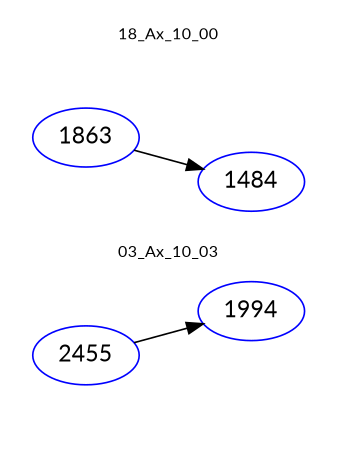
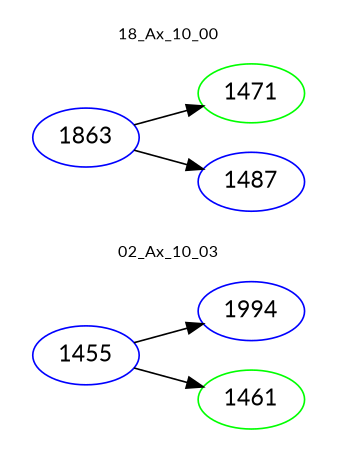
node "1471": added
node "1484": label "1484" -> "1487"
cluster "03_Ax_10_03": label "03_Ax_10_03" -> "02_Ax_10_03"
node "2455": label "2455" -> "1455"
node "1461": added
